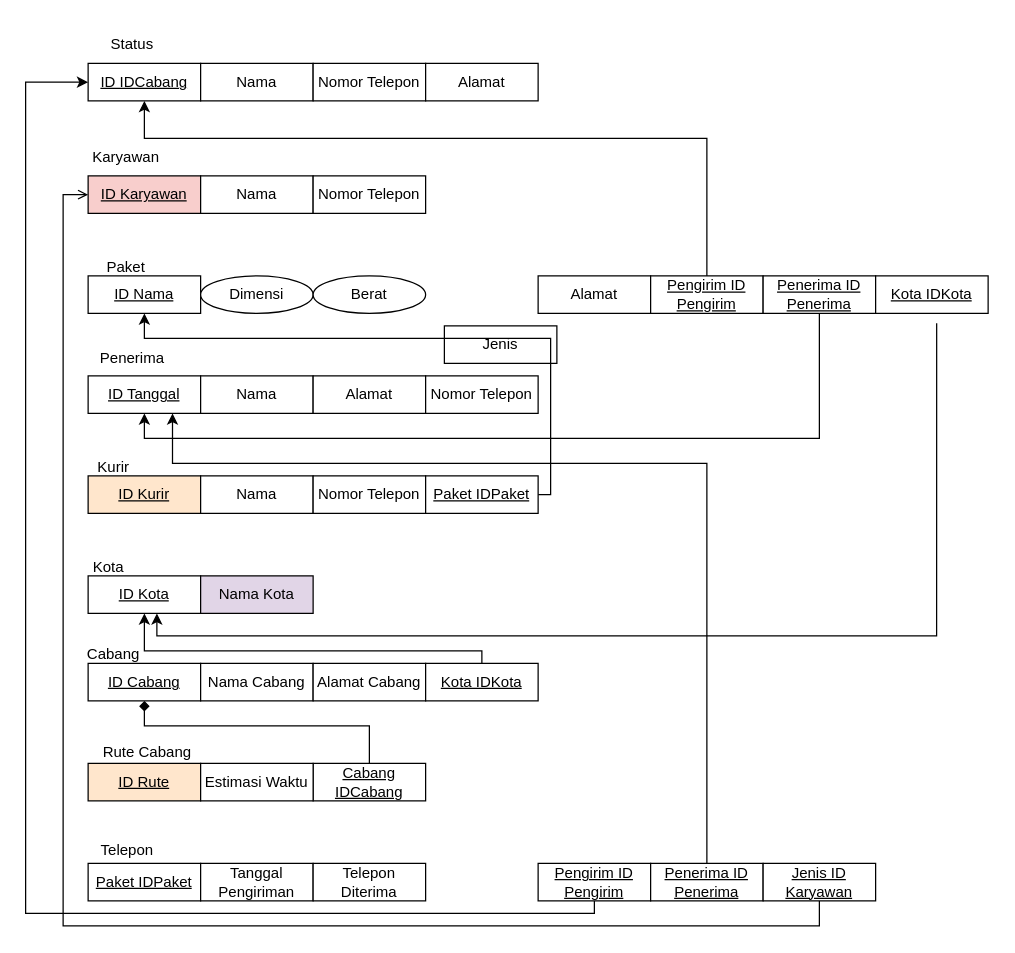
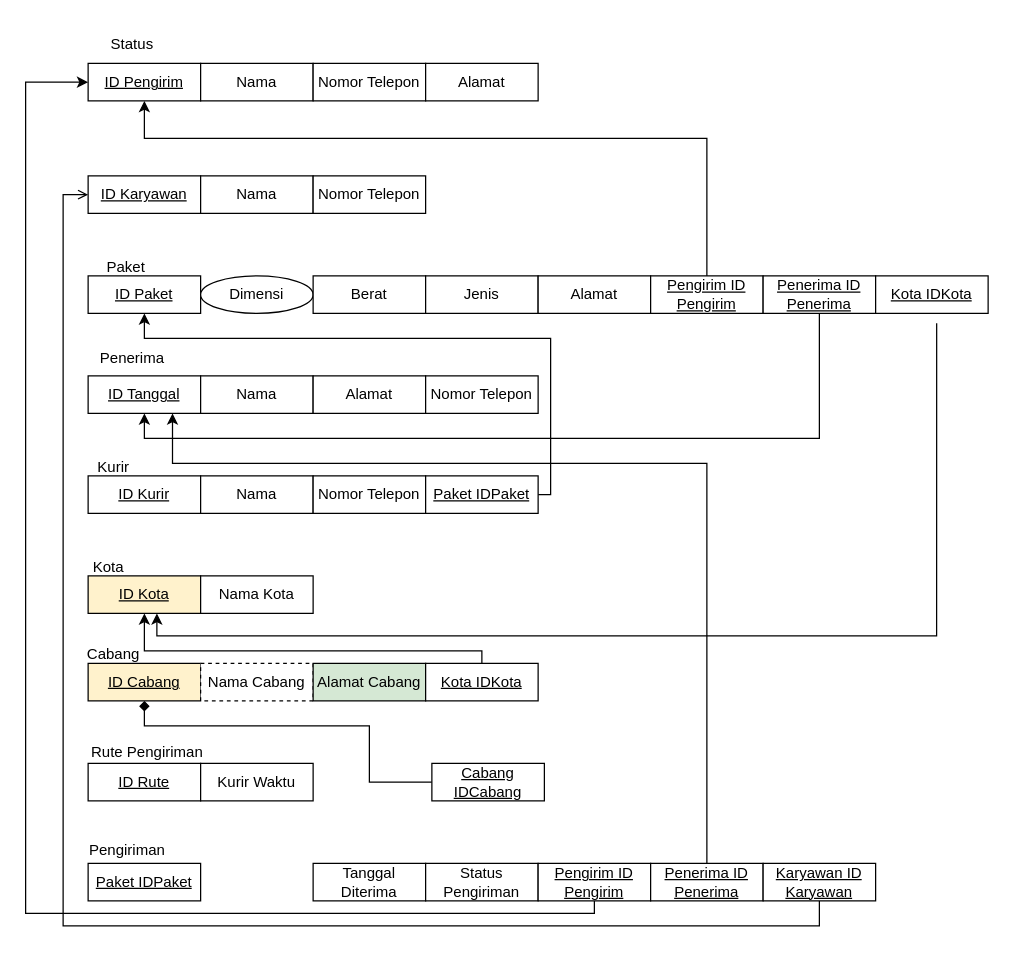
node "ID IDCabang": label "ID IDCabang" -> "ID Pengirim"
node "Karyawan": removed
node "ID Karyawan": fillcolor #f8cecc -> #ffffff
node "ID Nama": label "ID Nama" -> "ID Paket"
node "Berat": shape ellipse -> rectangle
node "Jenis": moved (501, 344) -> (482, 294)
node "ID Kurir": fillcolor #ffe6cc -> #ffffff
node "ID Kota": fillcolor #ffffff -> #fff2cc
node "Nama Kota": fillcolor #e1d5e7 -> #ffffff
node "ID Cabang": fillcolor #ffffff -> #fff2cc
node "Nama Cabang": style solid -> dashed
node "Alamat Cabang": fillcolor #ffffff -> #d5e8d4
node "Rute Cabang": label "Rute Cabang" -> "Rute Pengiriman"
node "ID Rute": fillcolor #ffe6cc -> #ffffff
node "Estimasi Waktu": label "Estimasi Waktu" -> "Kurir Waktu"
node "Cabang IDCabang": moved (369, 782) -> (488, 782)
node "Telepon": label "Telepon" -> "Pengiriman"
node "Tanggal Pengiriman": removed
node "Telepon Diterima": label "Telepon Diterima" -> "Tanggal Diterima"
node "Status Pengiriman": added
node "Jenis ID Karyawan": label "Jenis ID Karyawan" -> "Karyawan ID Karyawan"
